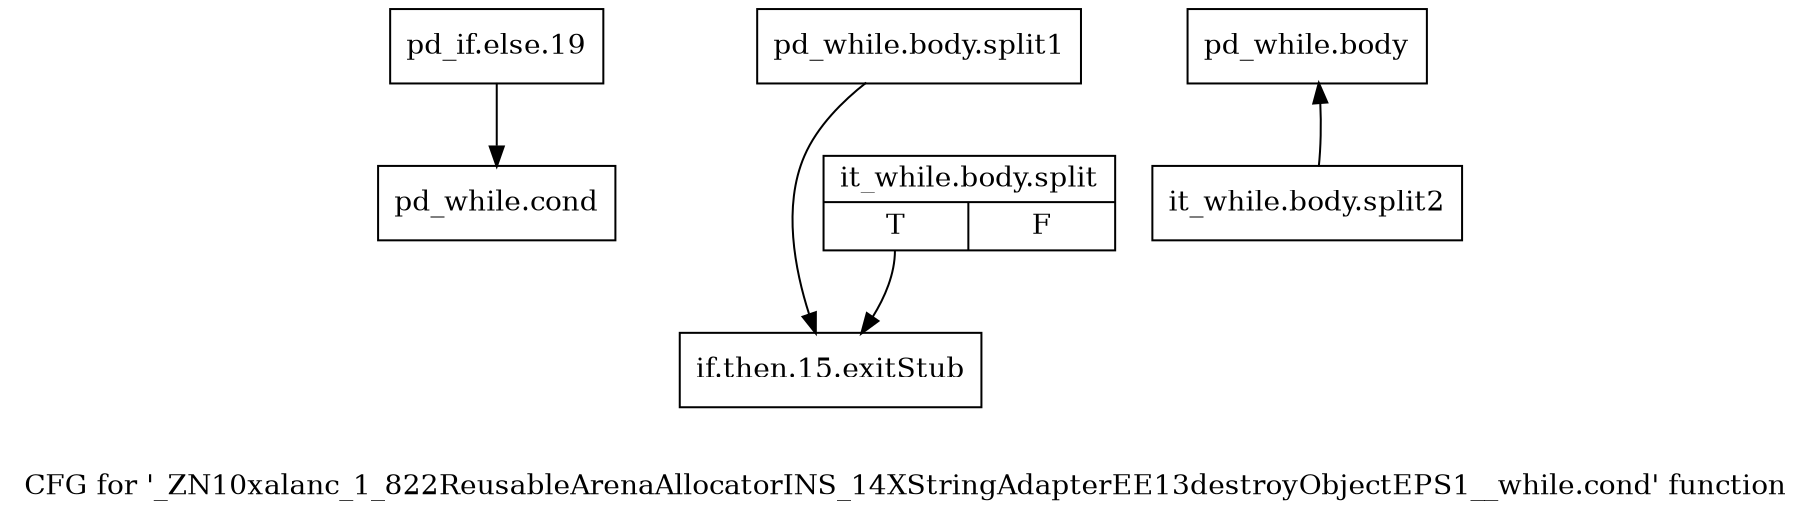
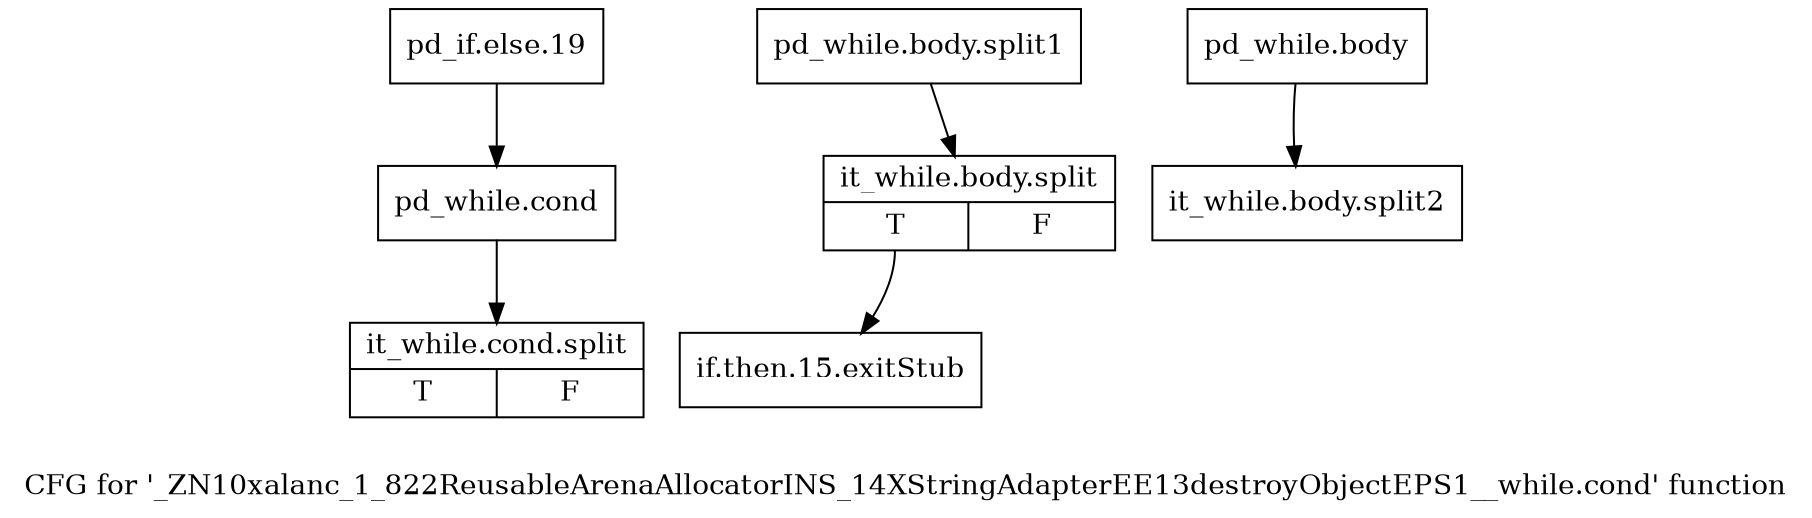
edge "it_while.body.split2" -> "pd_while.body": reversed
edge "pd_while.body.split1" -> "if.then.15.exitStub": now "pd_while.body.split1" -> "it_while.body.split"
node "it_while.cond.split": added
